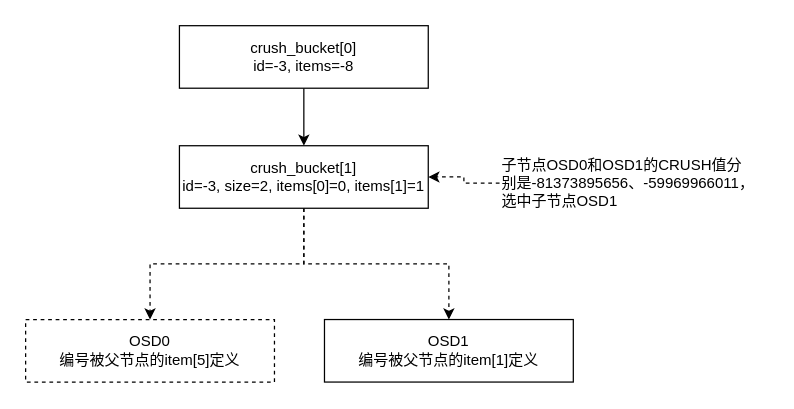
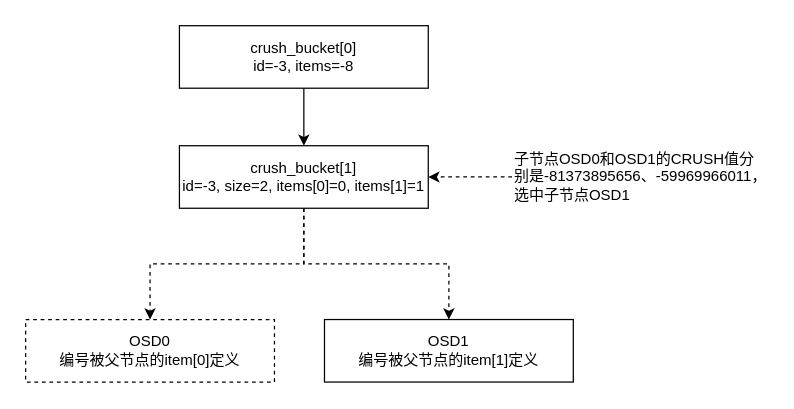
node "子节点OSD0和OSD1的CRUSH值分别是-81373895656、-59969966011，选中子节点OSD1": moved (627, 183) -> (639, 177)
node "OSD0 编号被父节点的item[5]定义": label "OSD0 编号被父节点的item[5]定义" -> "OSD0 编号被父节点的item[0]定义"
